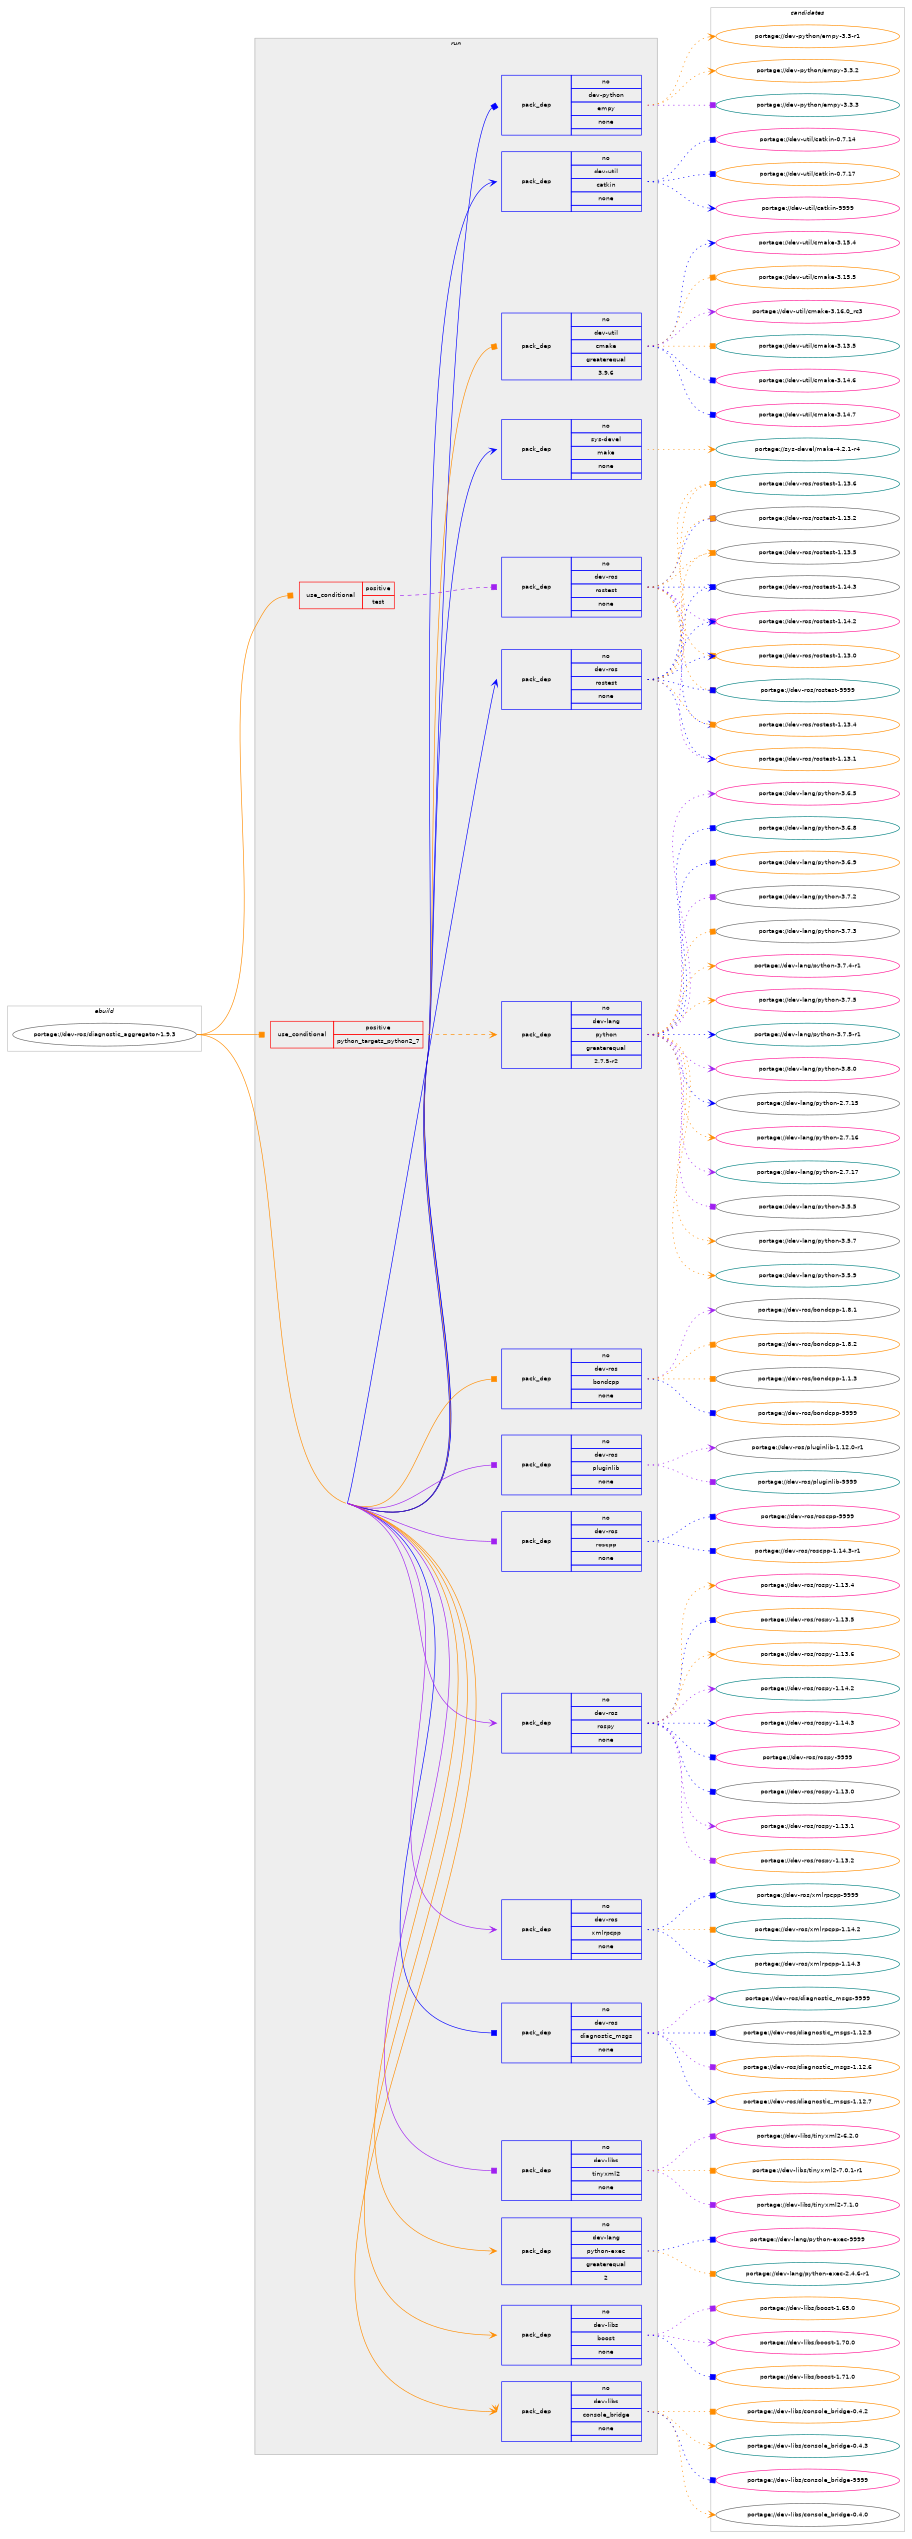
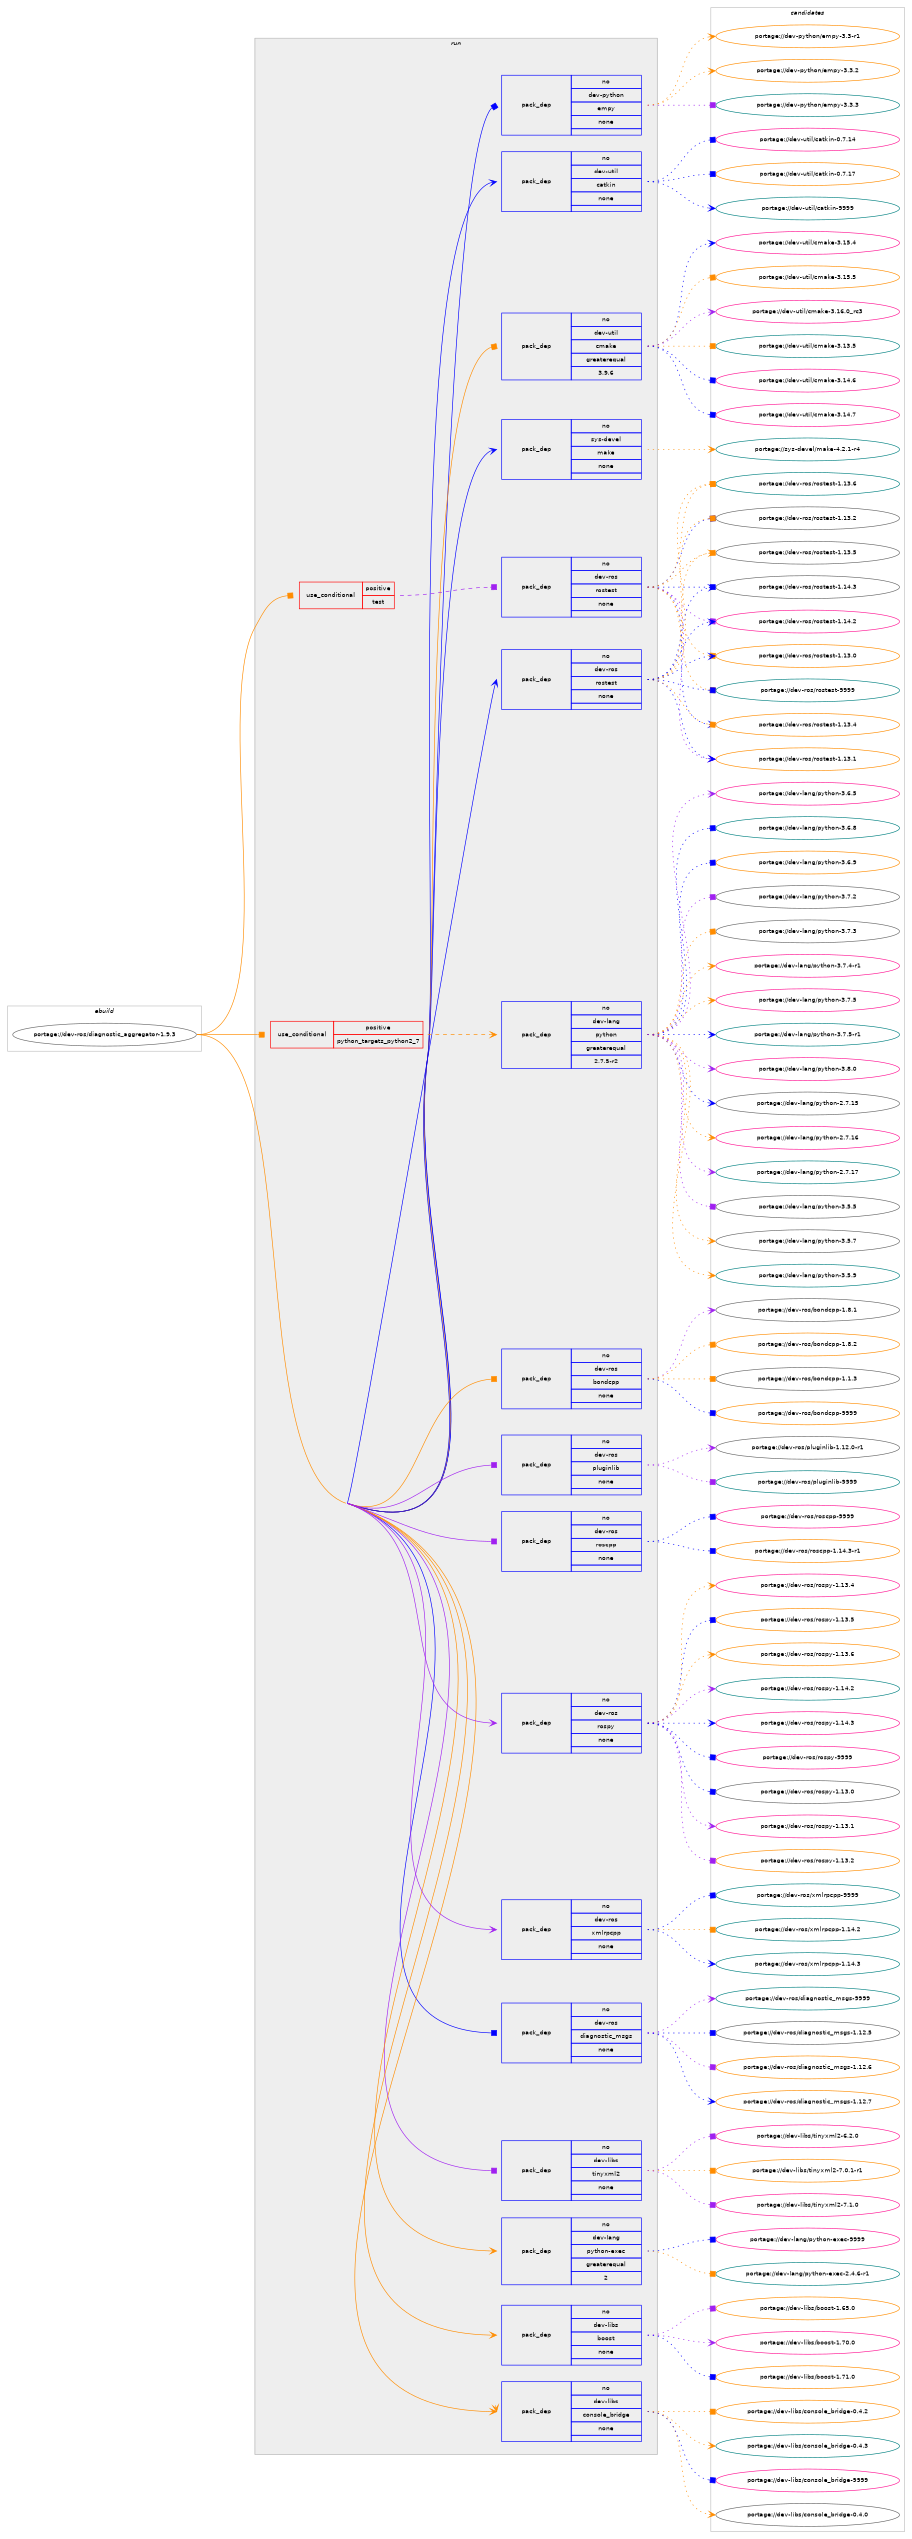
node "portage://dev-util/catkin-9999": color deeppink -> teal
